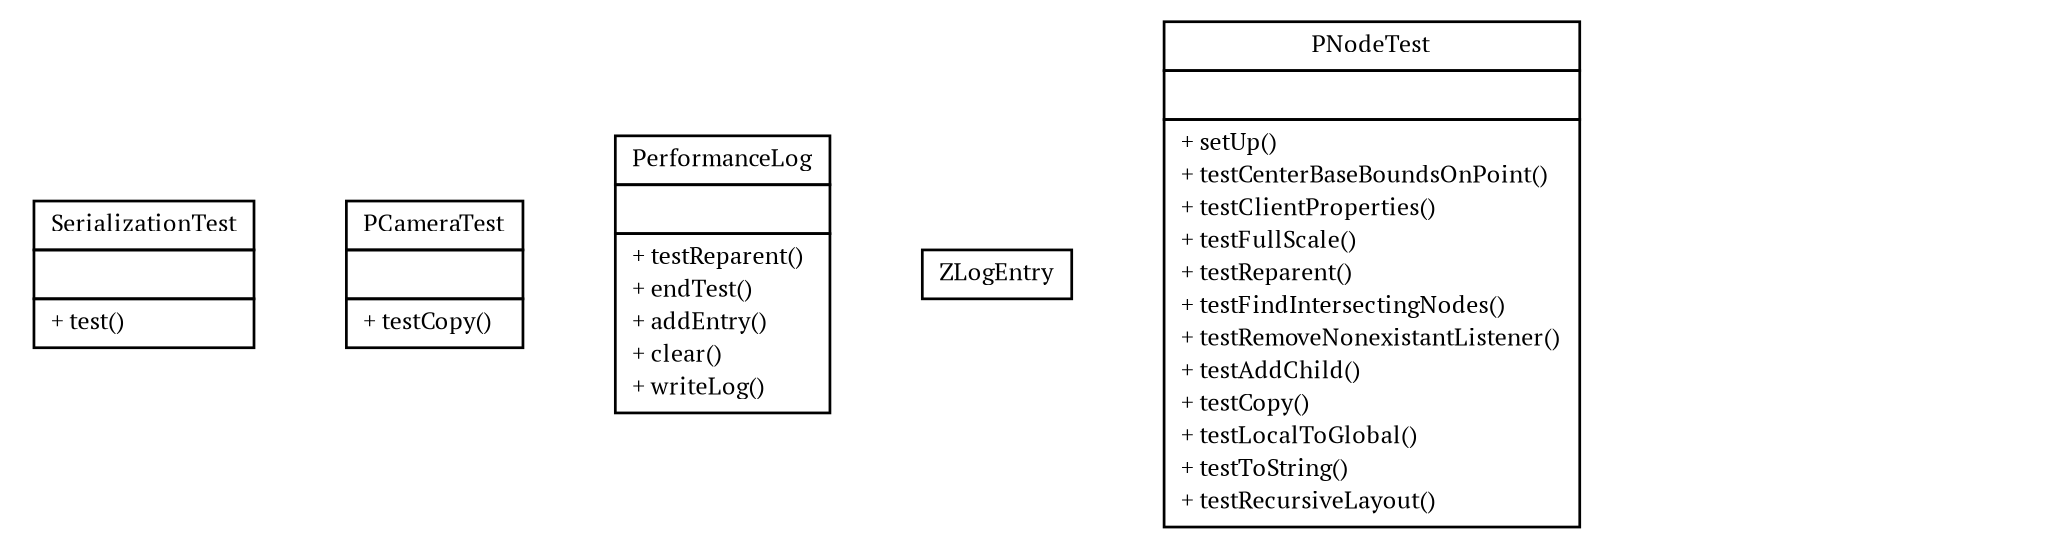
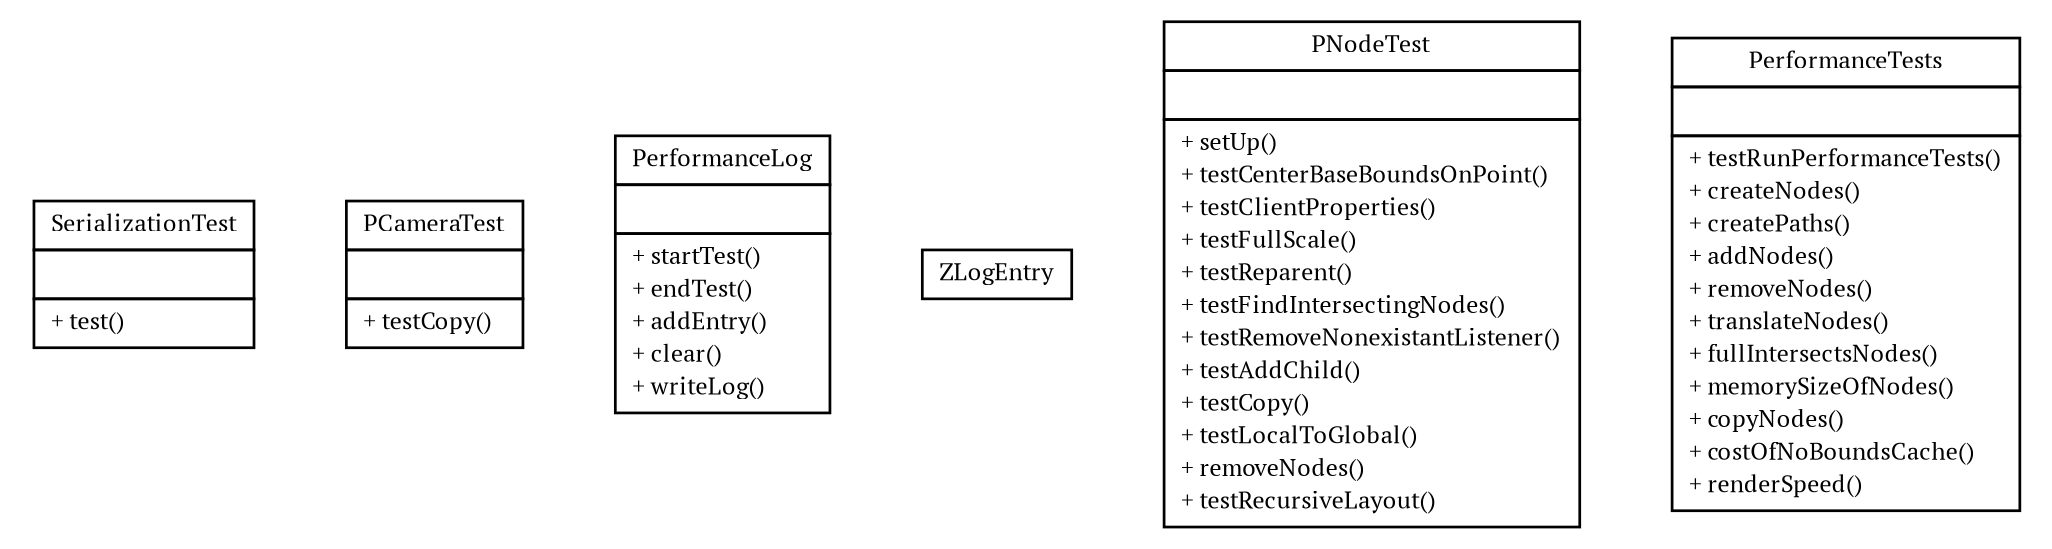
node "PerformanceLog": text "+ testReparent()" -> "+ startTest()"
node "PerformanceTests": added
node "PNodeTest": text "+ testToString()" -> "+ removeNodes()"
